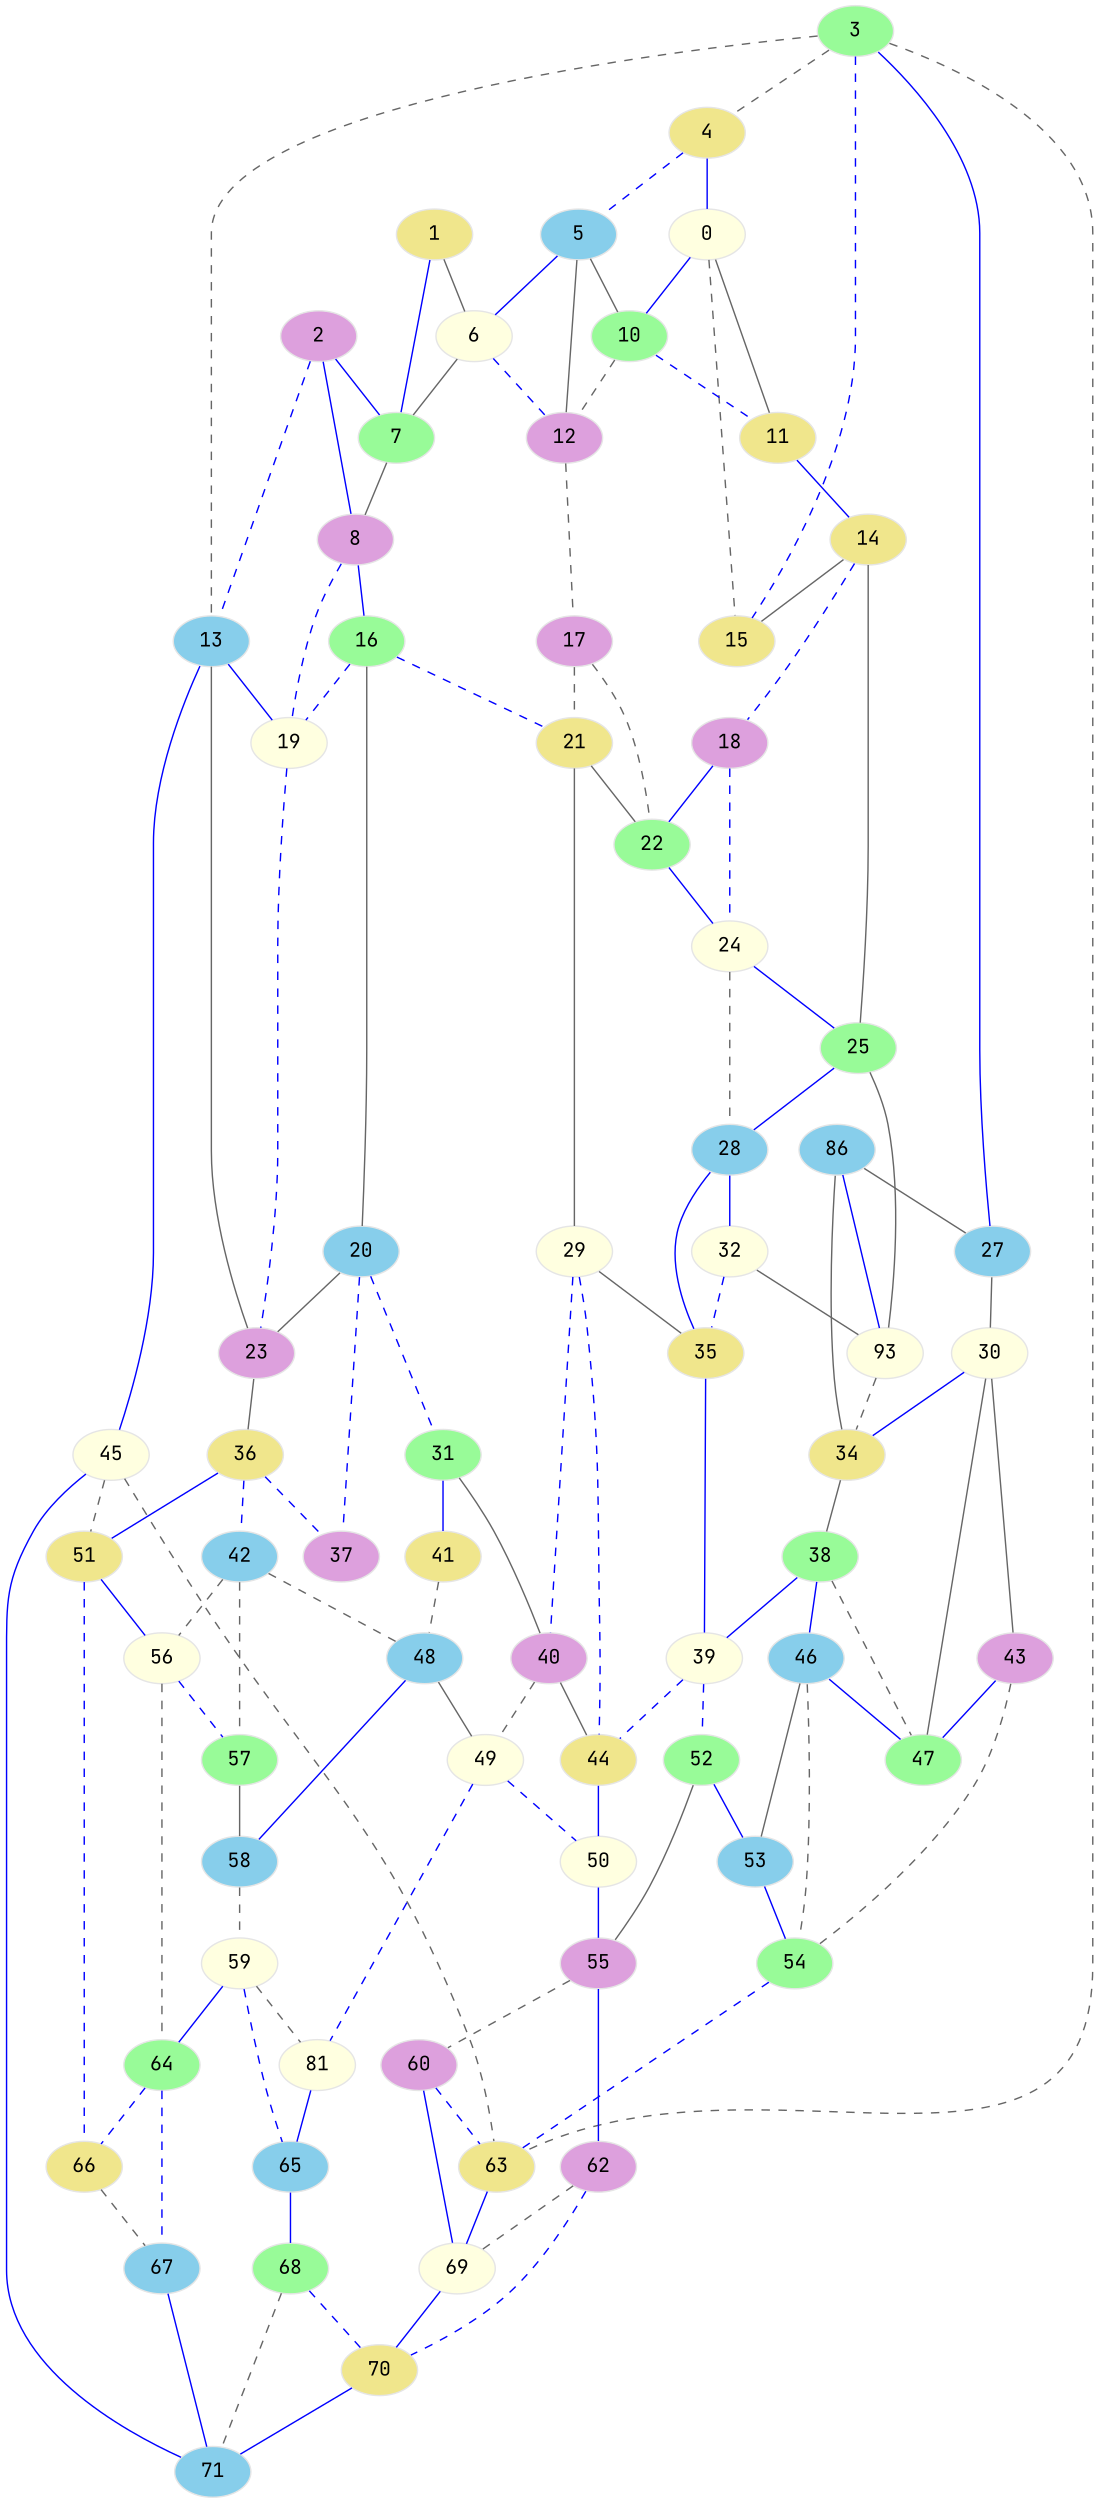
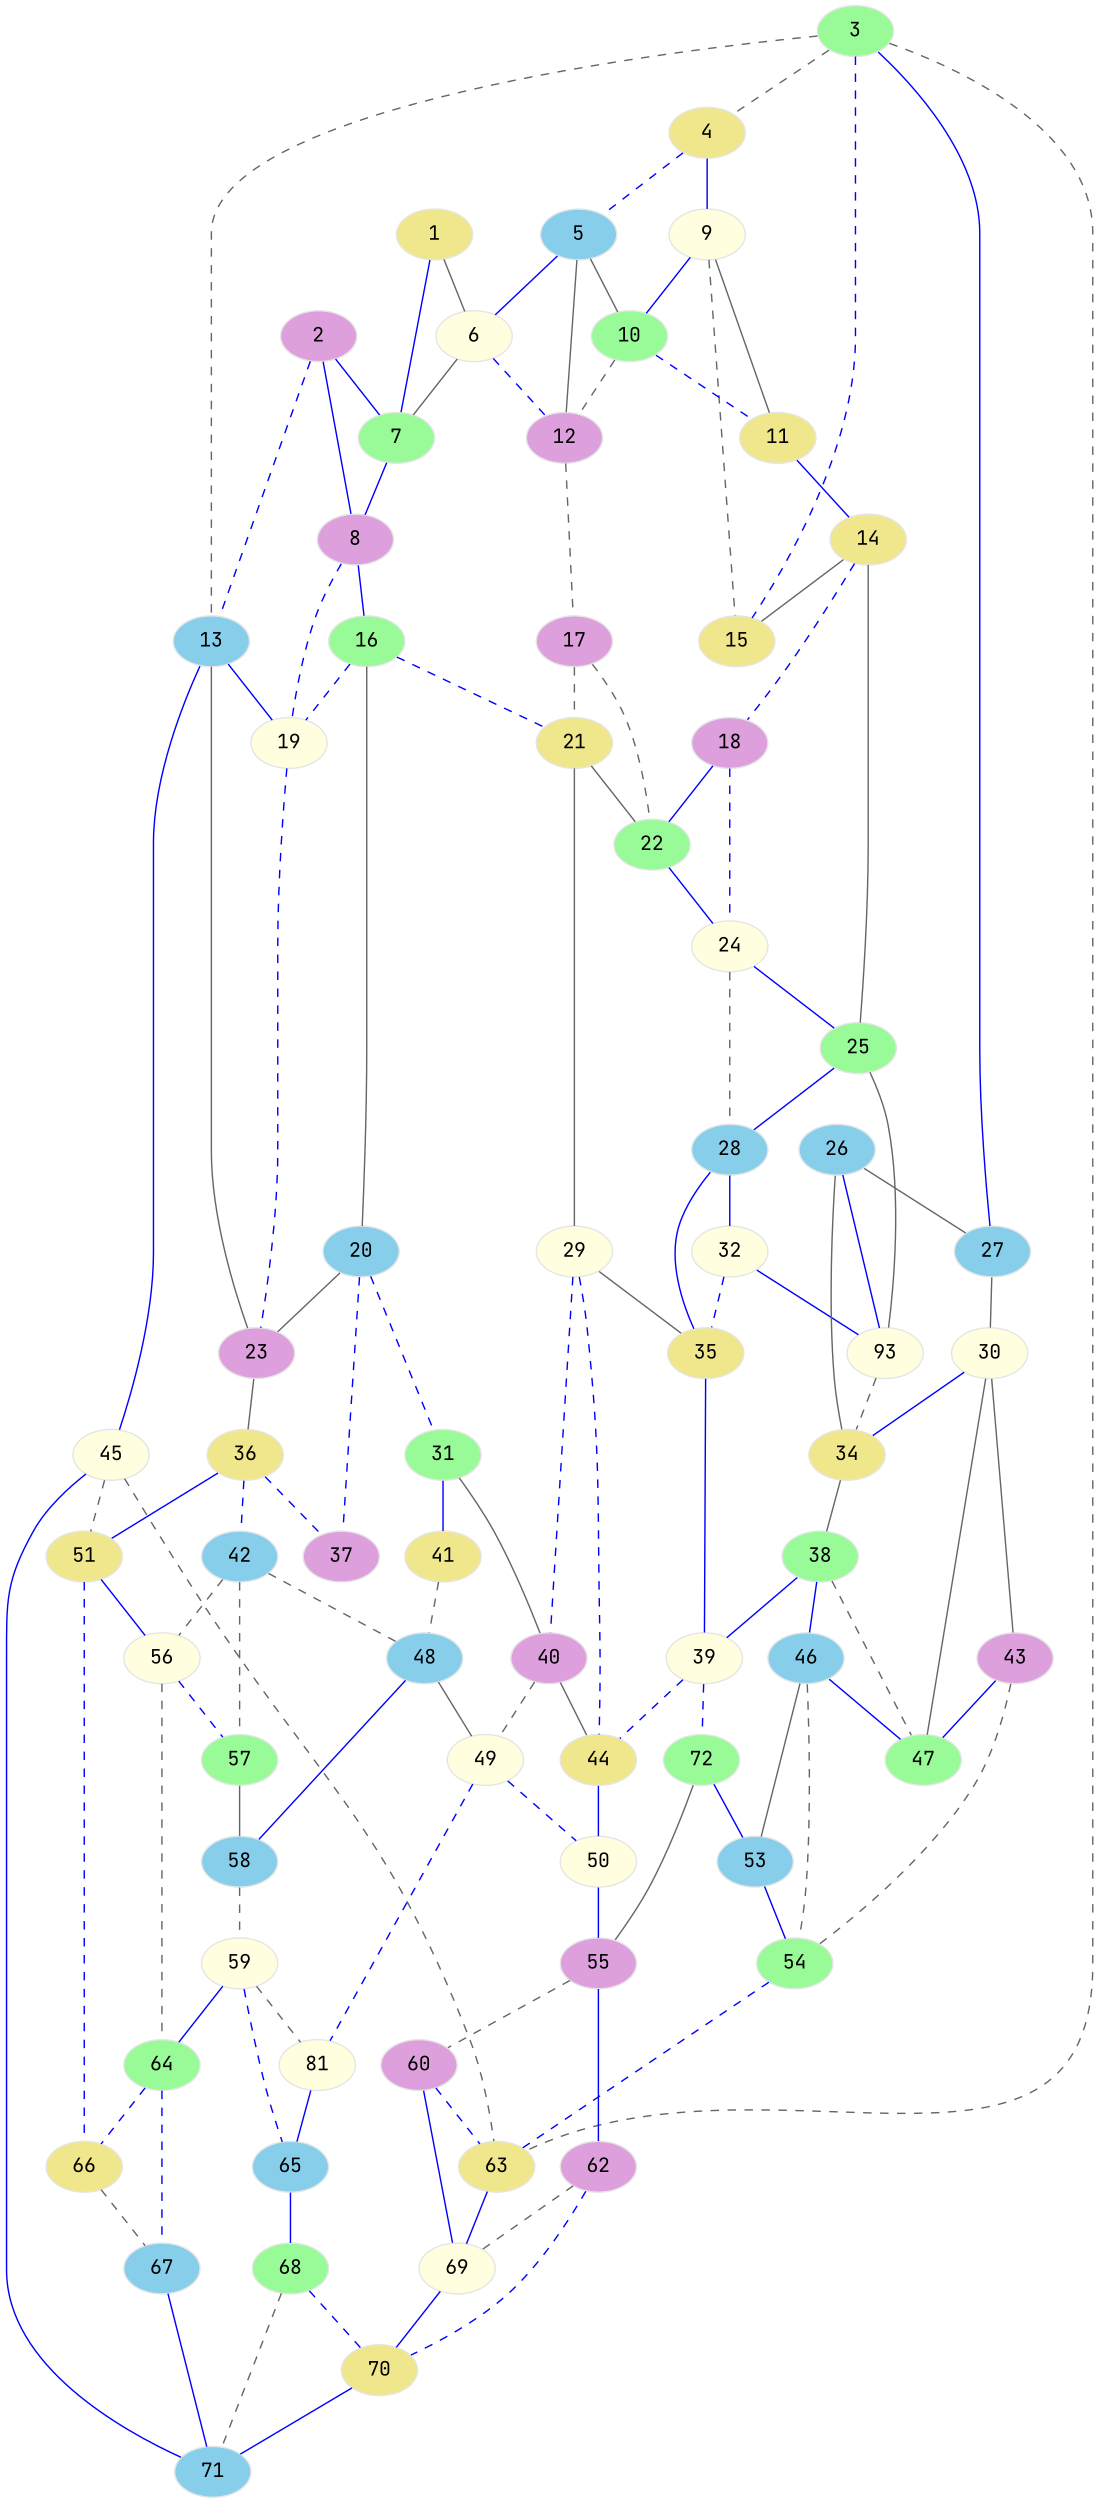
node "0": label "0" -> "9"
edge "7" -- "8": color gray40 -> blue
node "86": label "86" -> "26"
edge "32" -- "93": color gray40 -> blue
node "52": label "52" -> "72"
